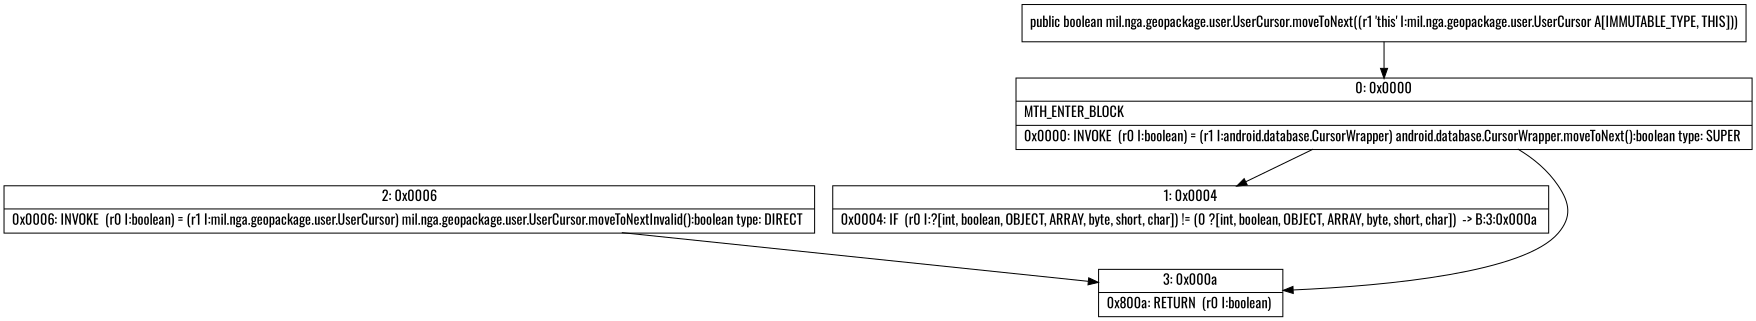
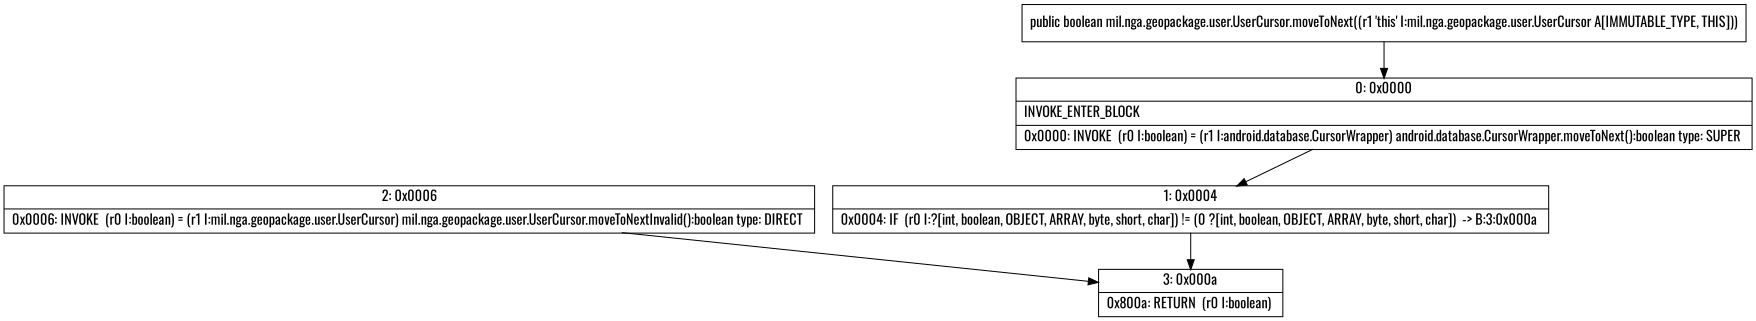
node "0: 0x0000": text "MTH_ENTER_BLOCK" -> "INVOKE_ENTER_BLOCK"
edge "0: 0x0000" -> "3: 0x000a": now "1: 0x0004" -> "3: 0x000a"
